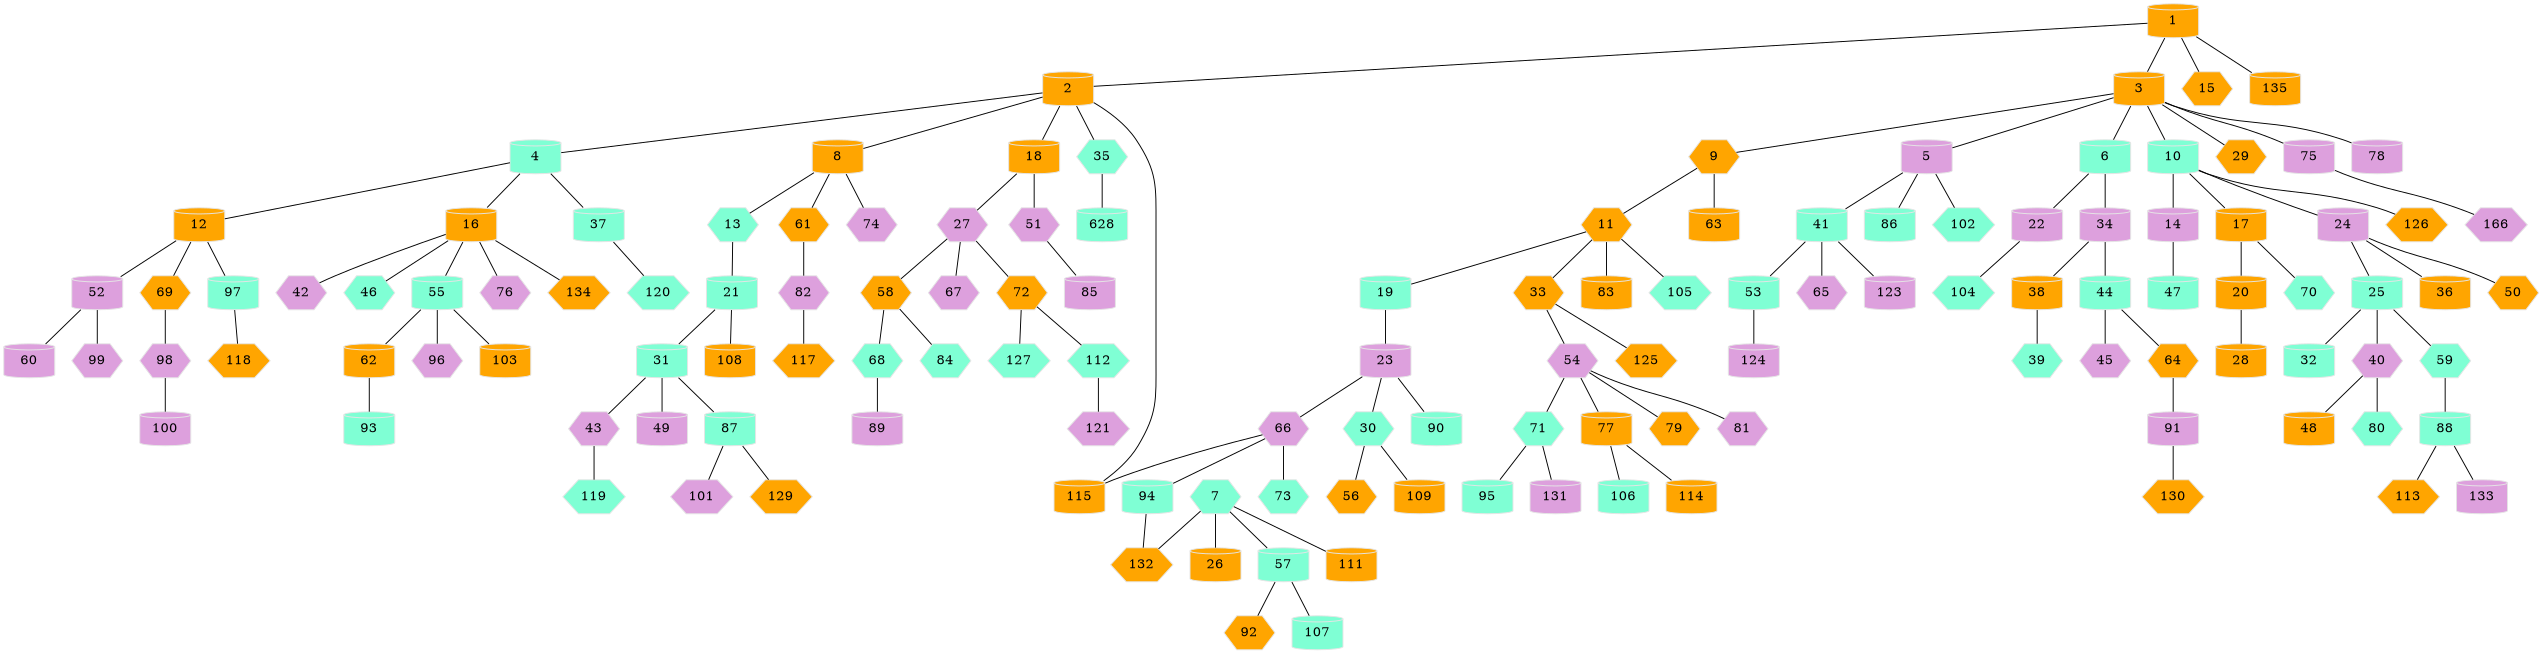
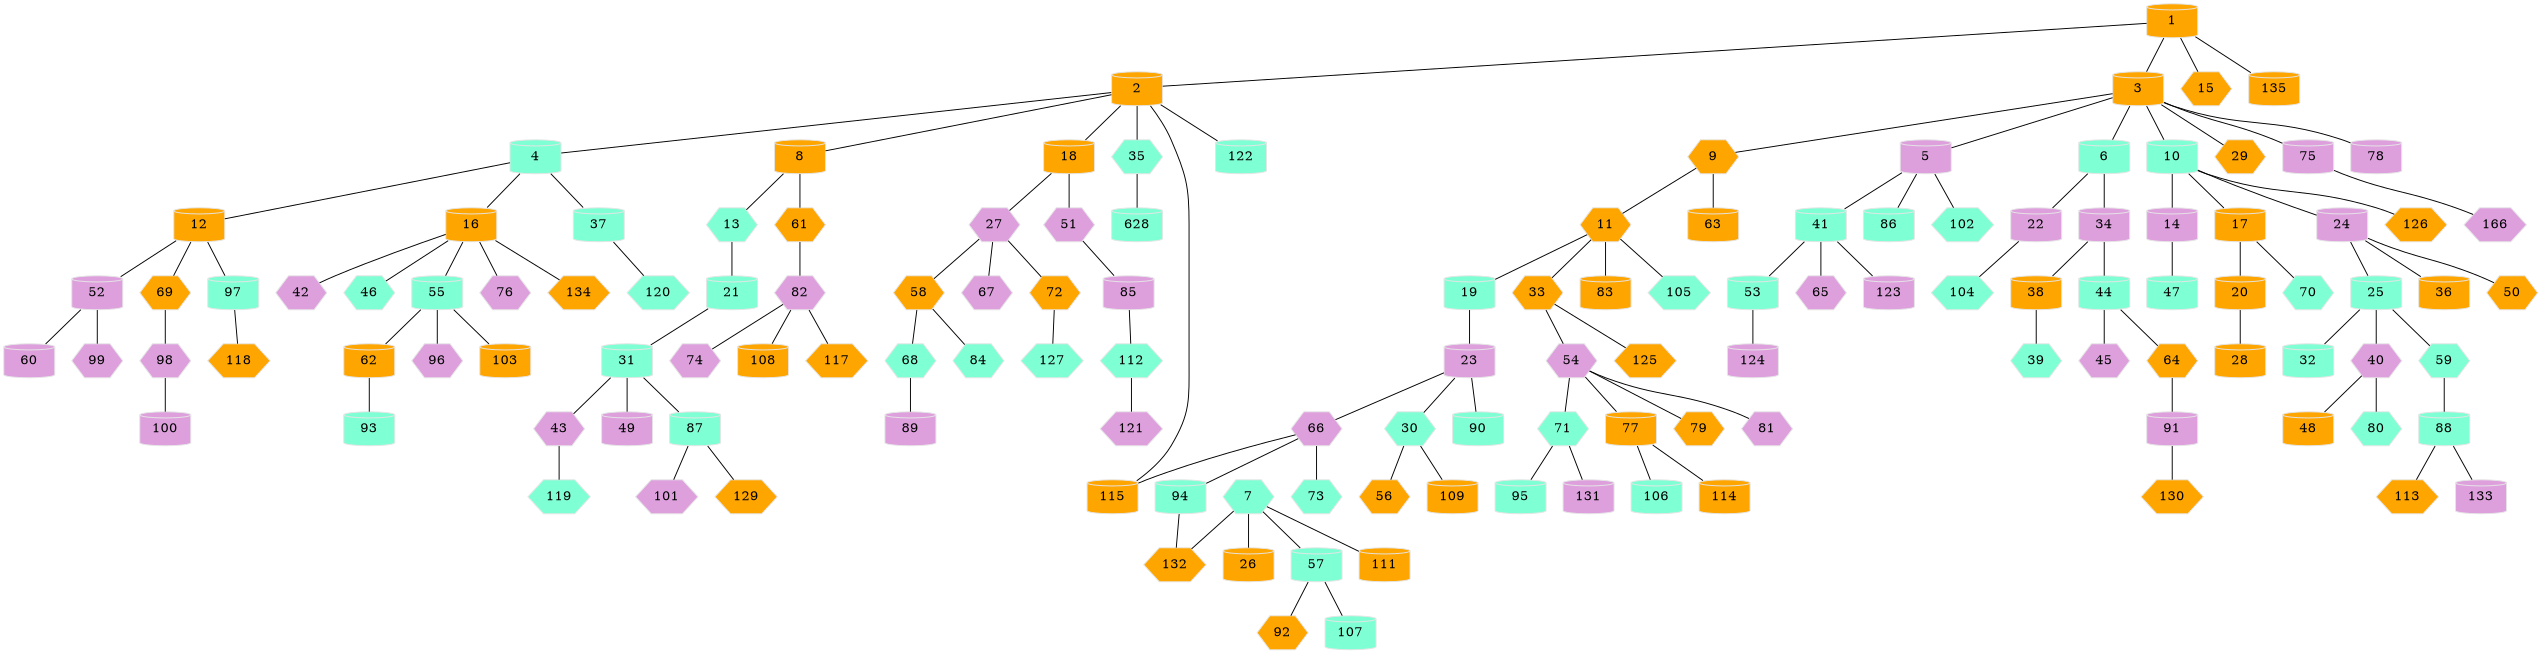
node "122": added
edge "8" -- "74": now "82" -- "74"
edge "72" -- "112": now "85" -- "112"
edge "21" -- "108": now "82" -- "108"
